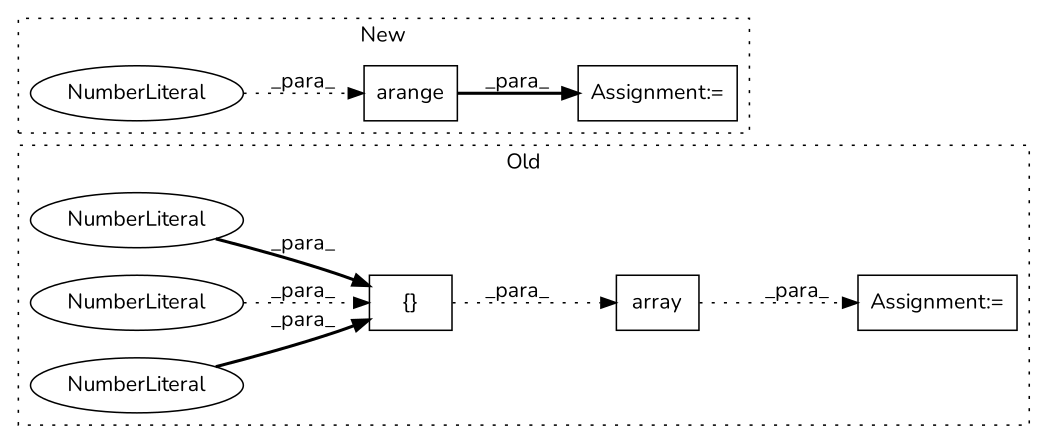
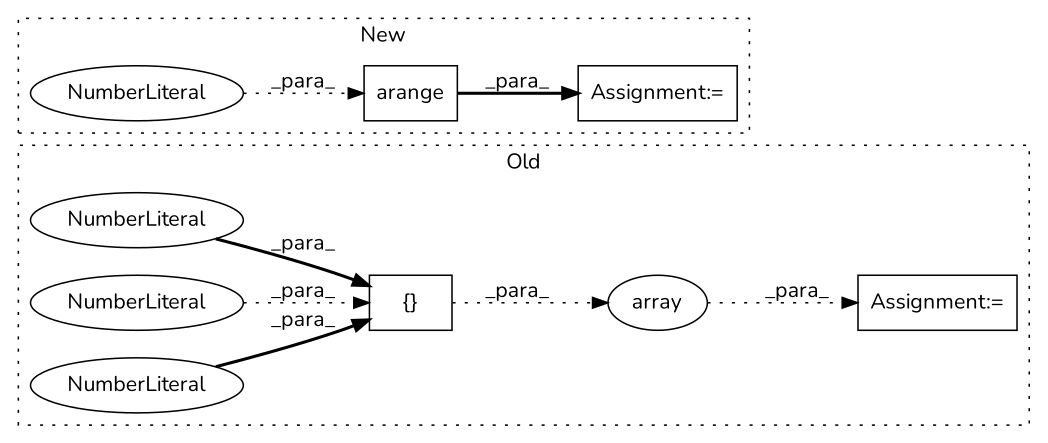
node "array": shape box -> ellipse
